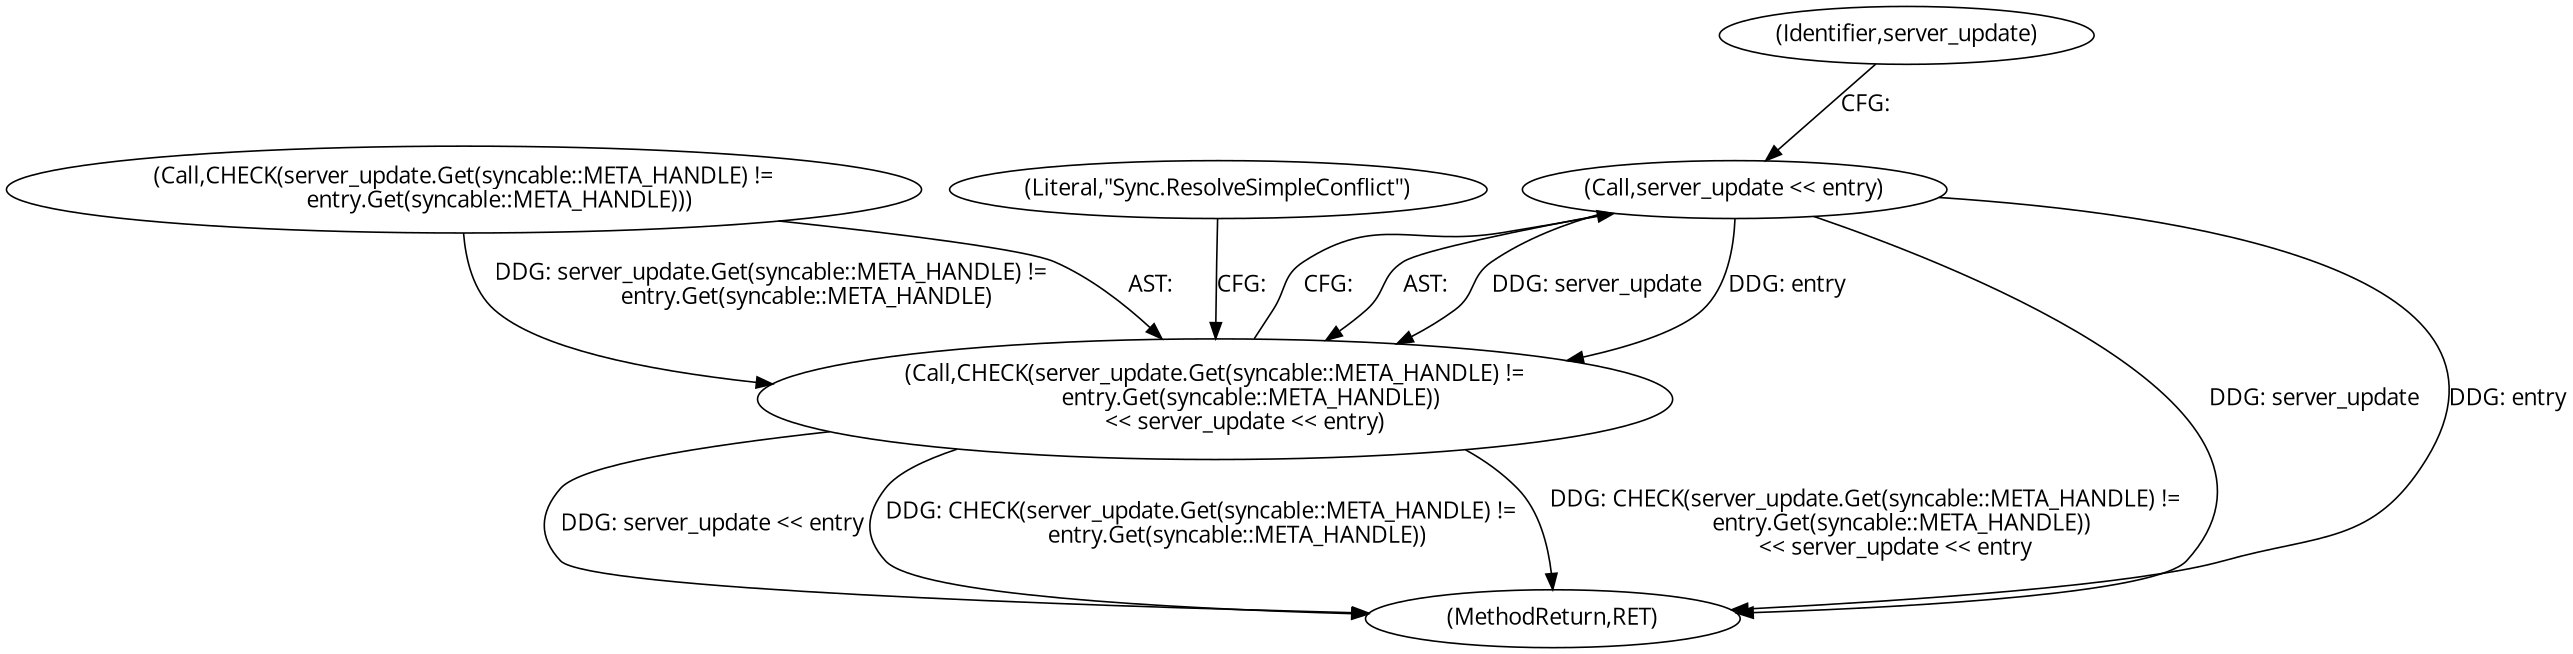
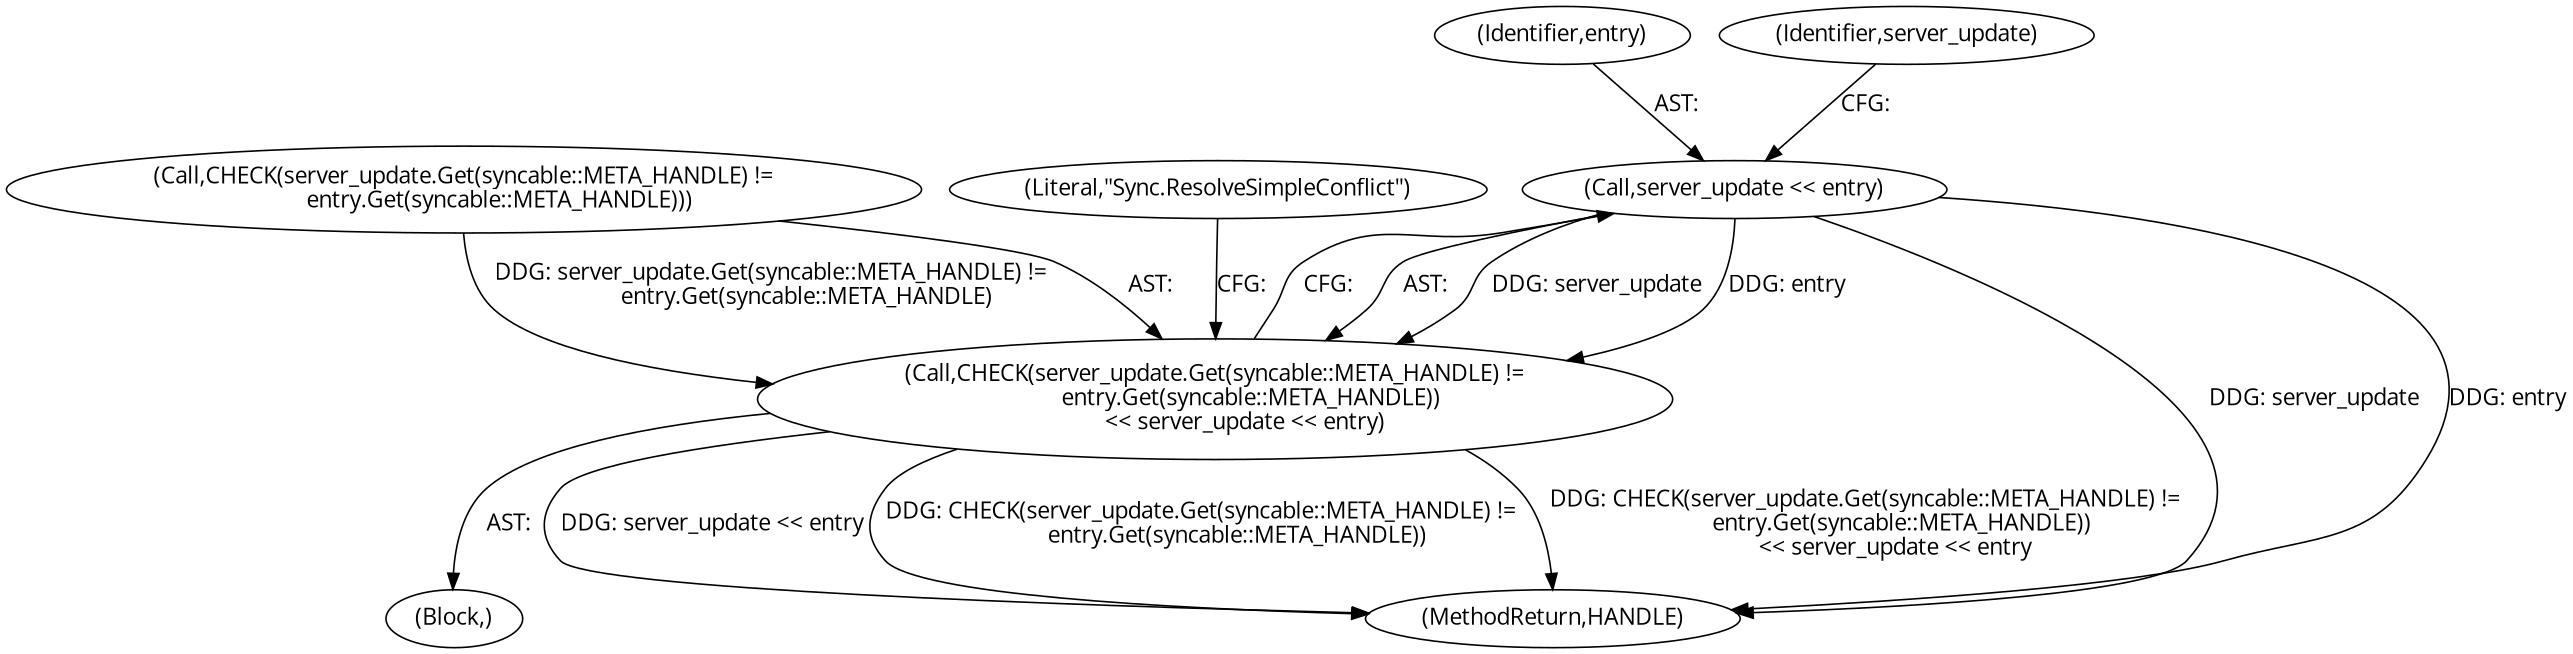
node "(Identifier,entry)": added
node "(Block,)": added
node "(MethodReturn,RET)": label "(MethodReturn,RET)" -> "(MethodReturn,HANDLE)"
